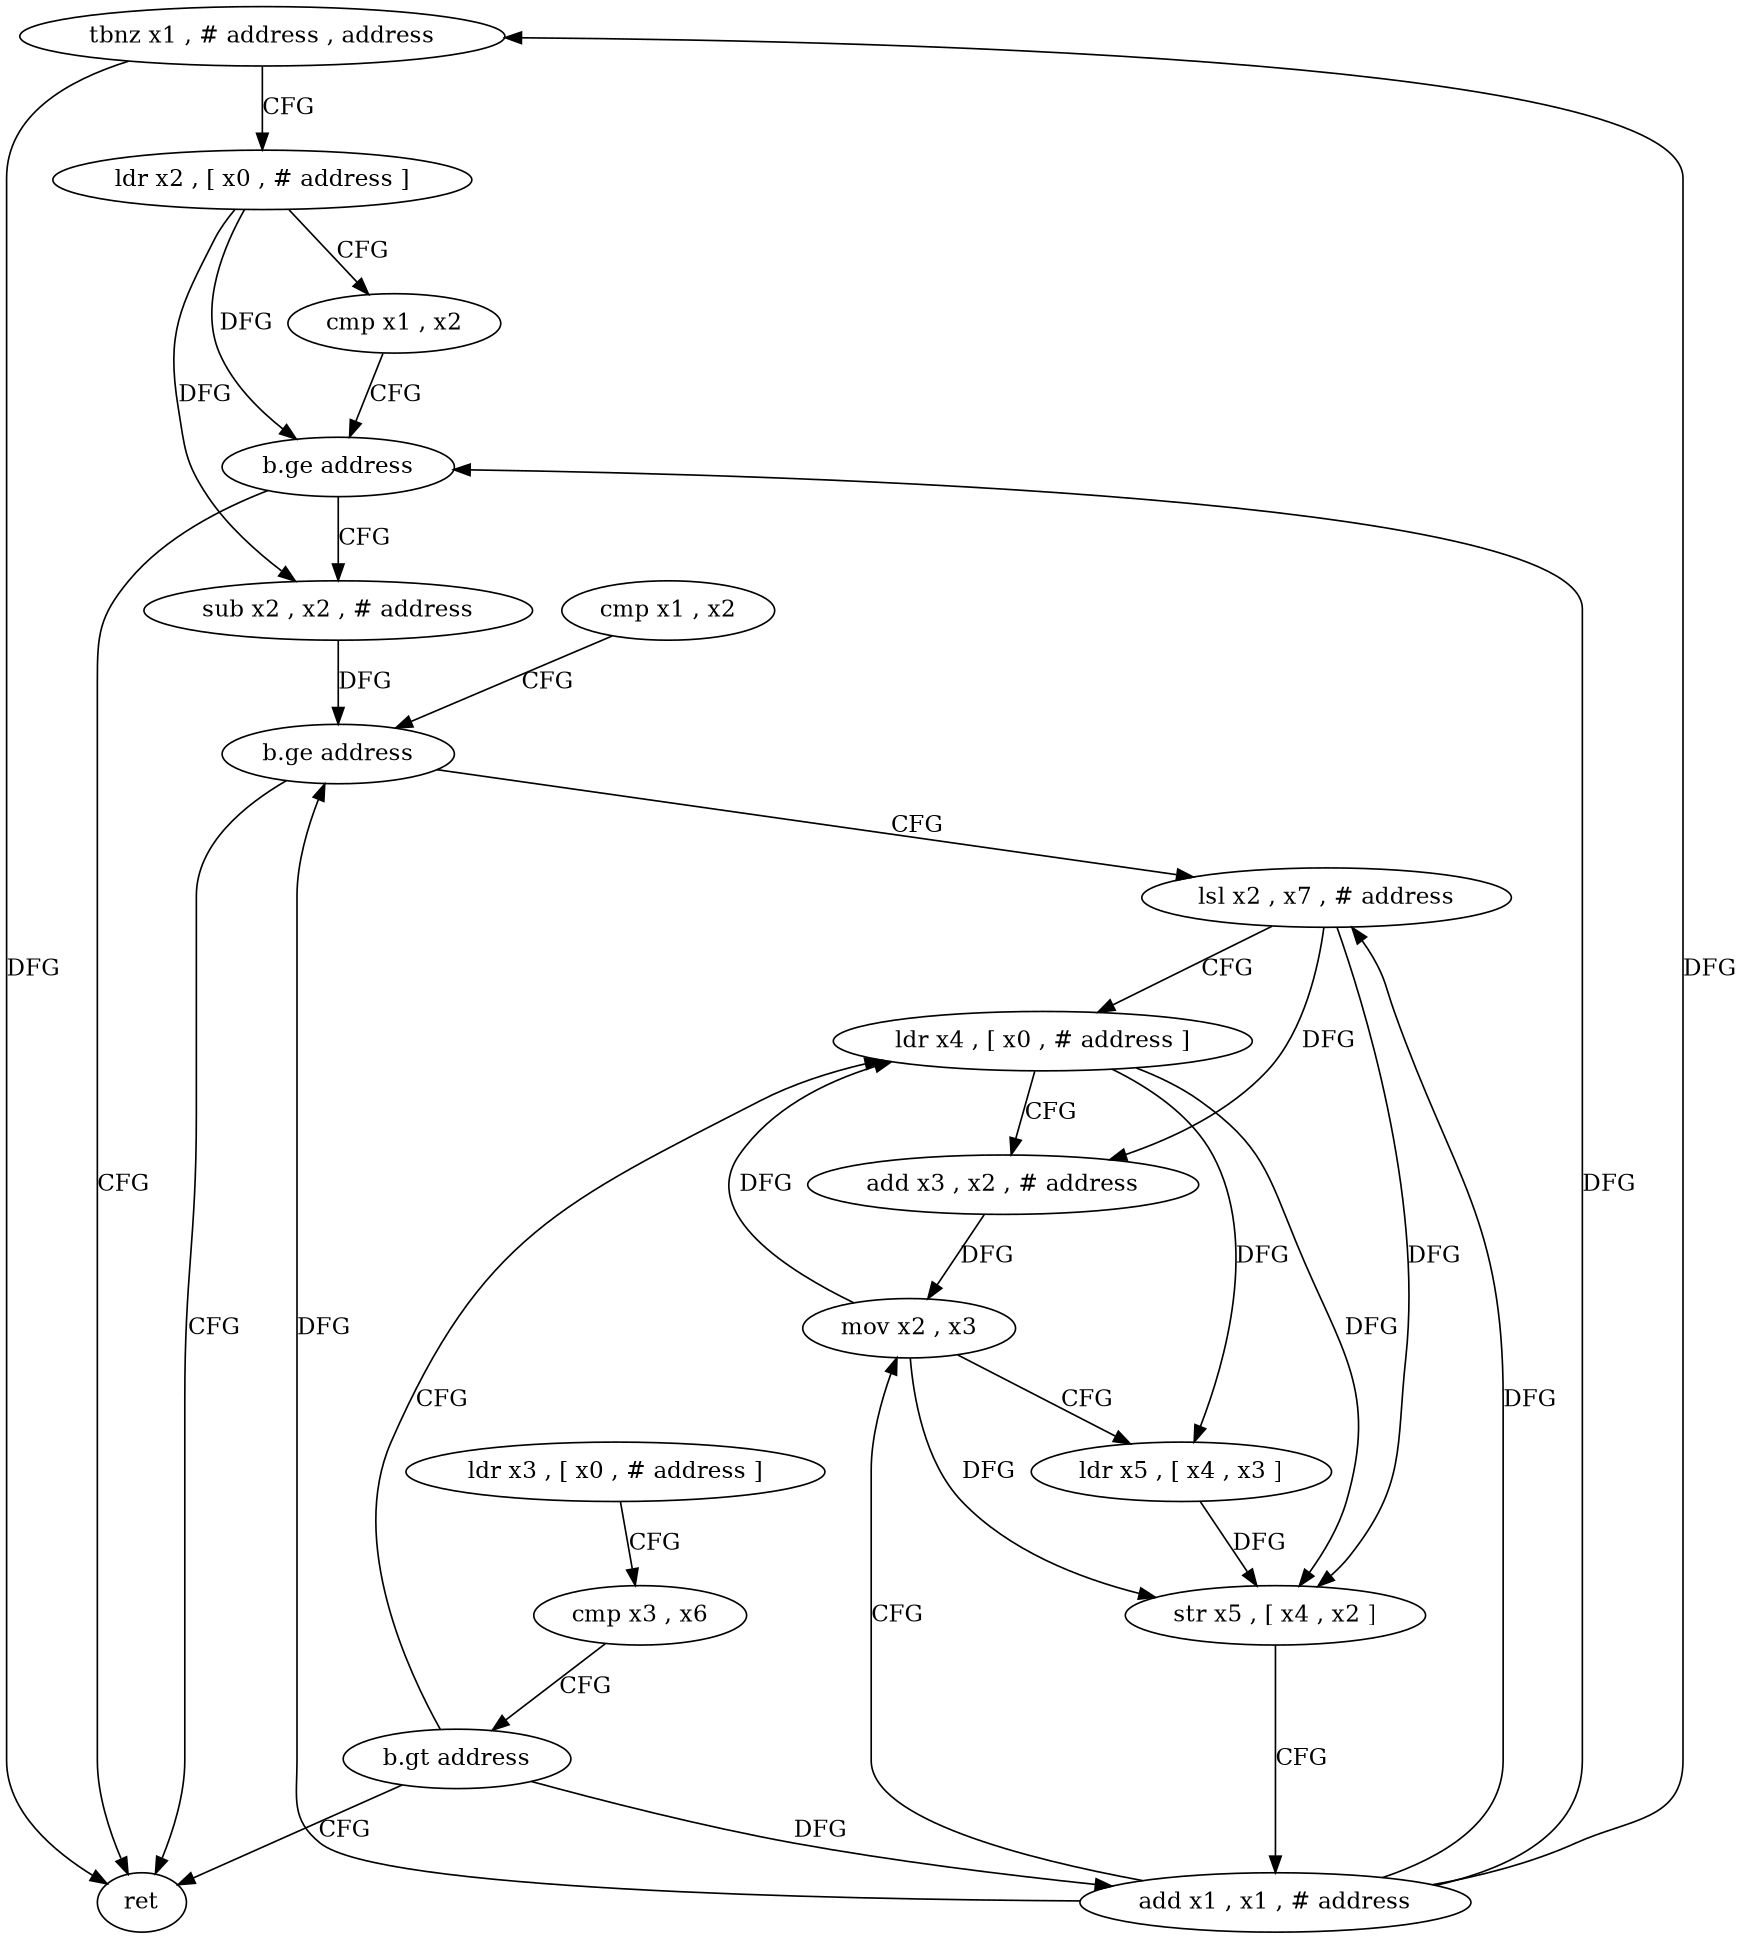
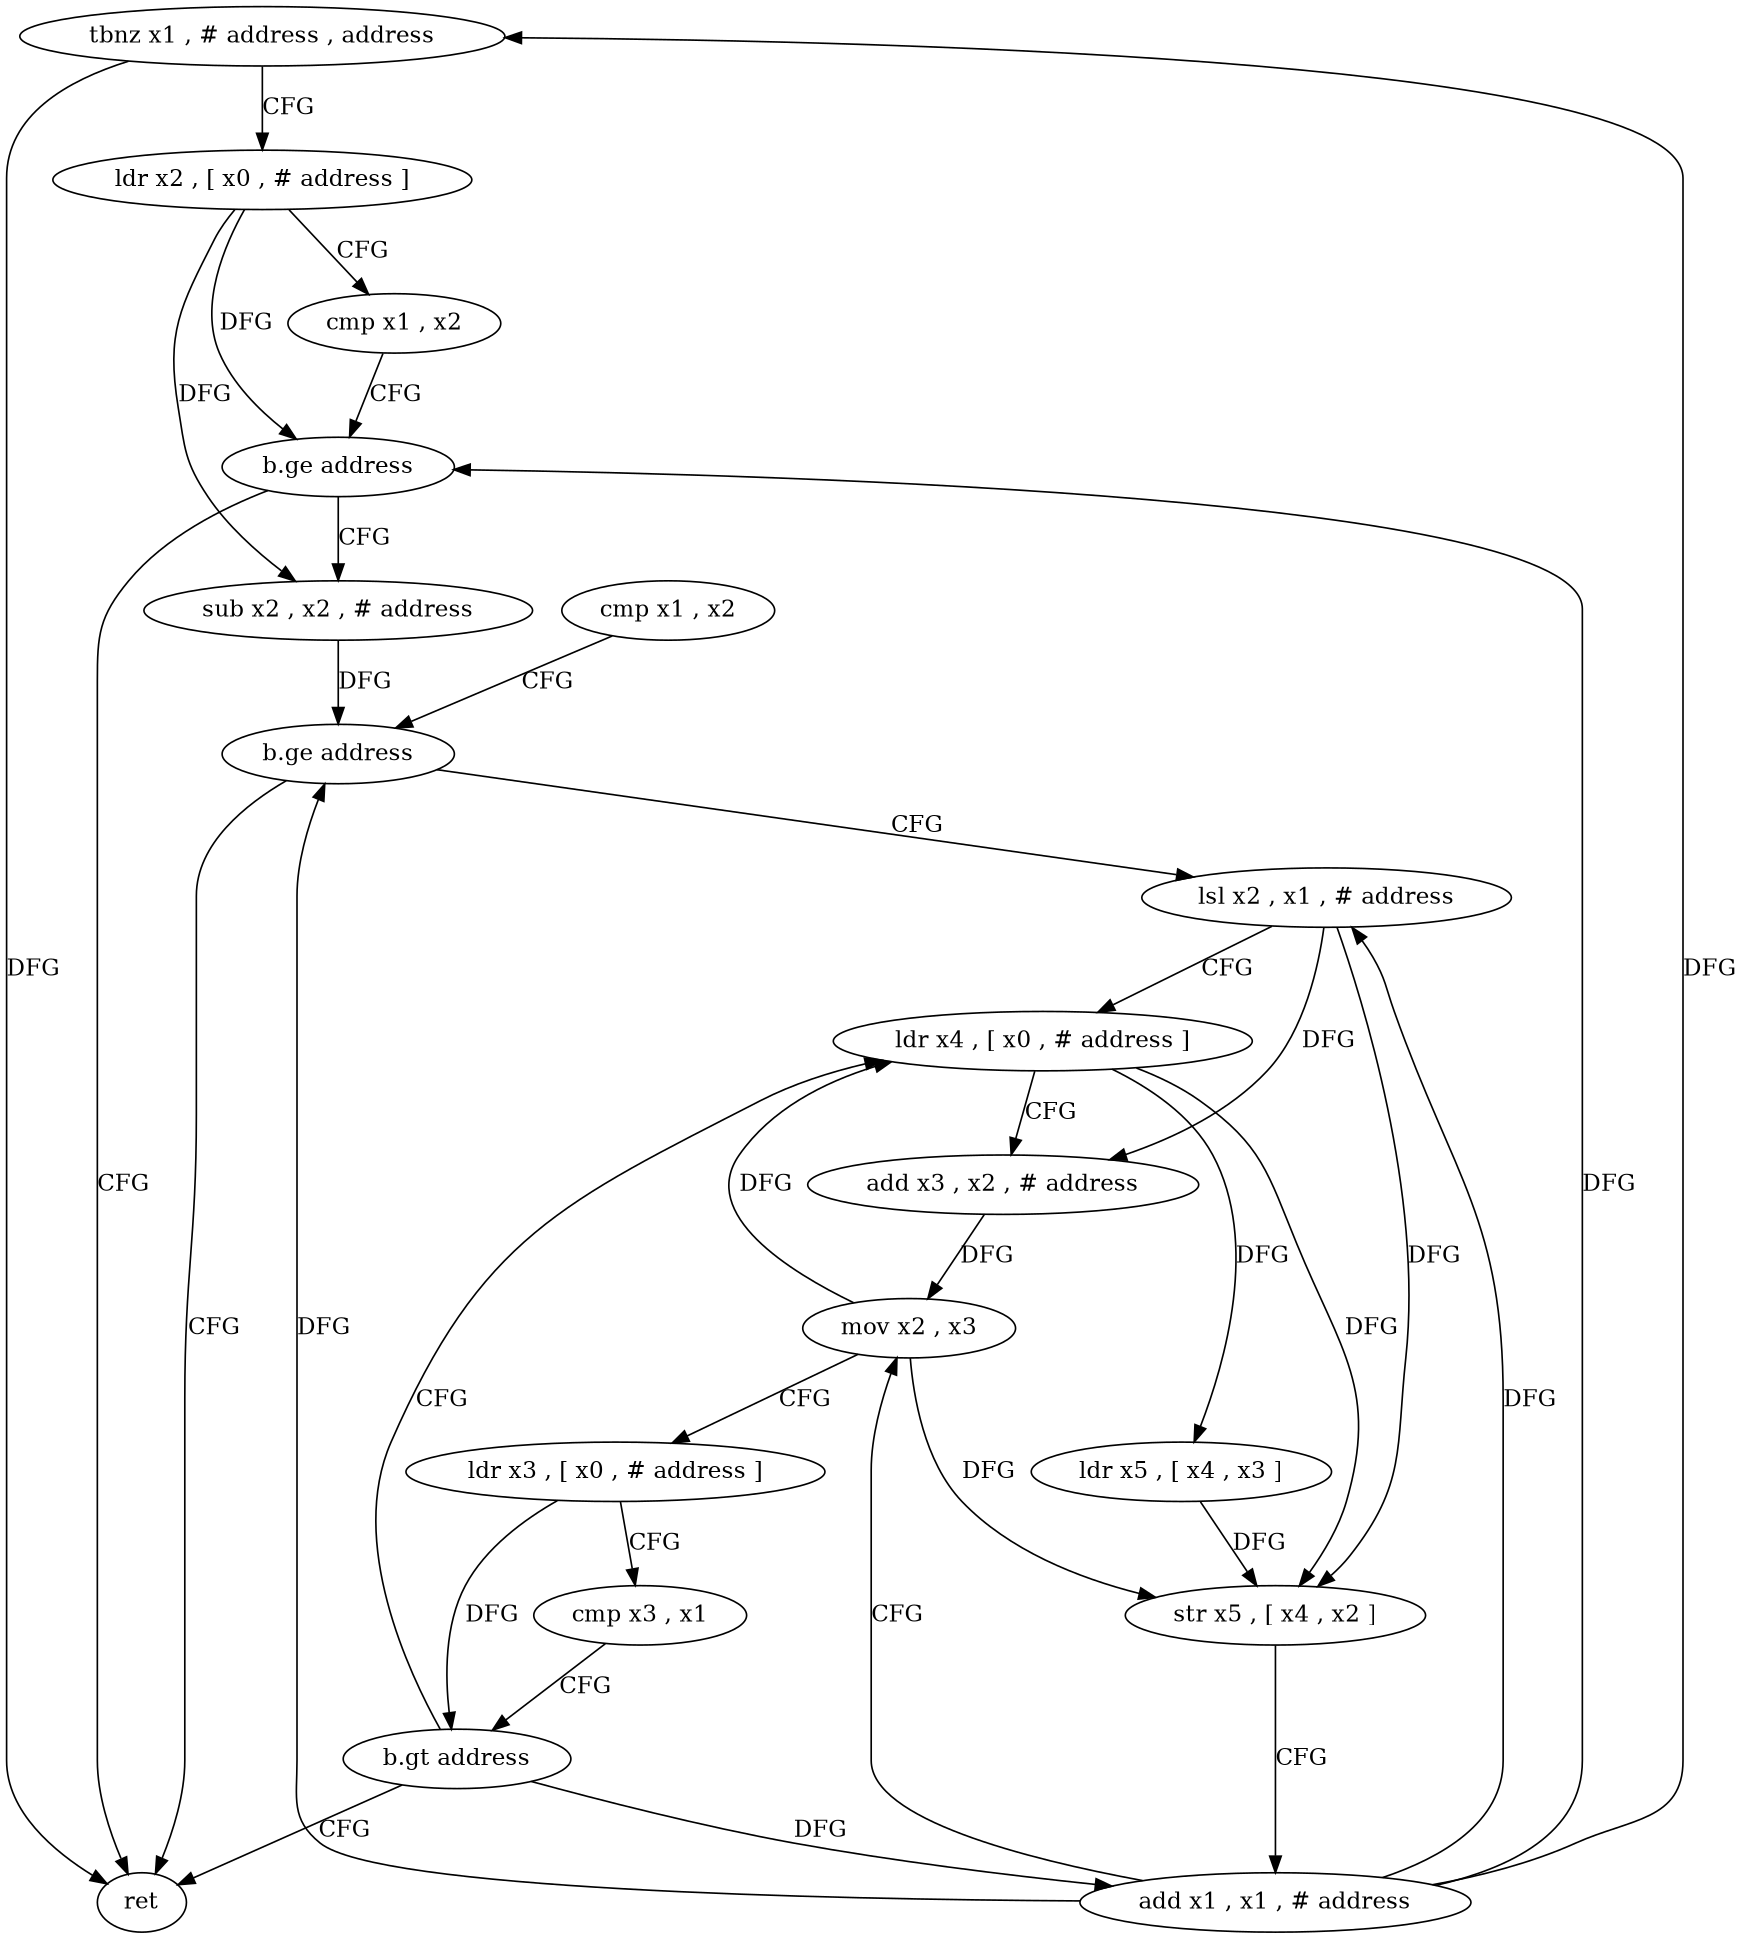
node "lsl x2 , x7 , # address": label "lsl x2 , x7 , # address" -> "lsl x2 , x1 , # address"
edge "mov x2 , x3" -> "ldr x5 , [ x4 , x3 ]": now "mov x2 , x3" -> "ldr x3 , [ x0 , # address ]"
edge "ldr x3 , [ x0 , # address ]" -> "b.gt address": added, label "DFG"
node "cmp x3 , x6": label "cmp x3 , x6" -> "cmp x3 , x1"
